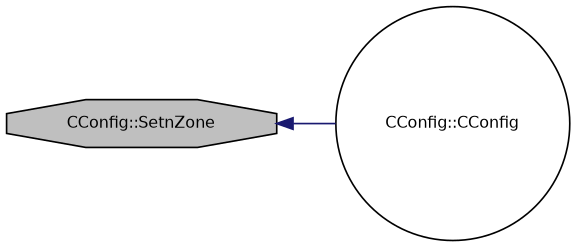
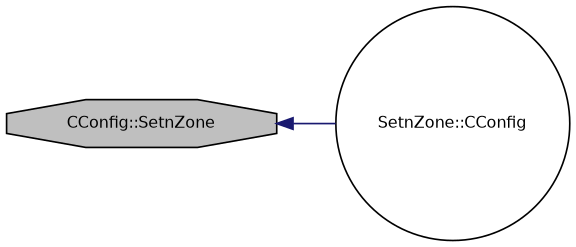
node "CConfig::CConfig": label "CConfig::CConfig" -> "SetnZone::CConfig"
